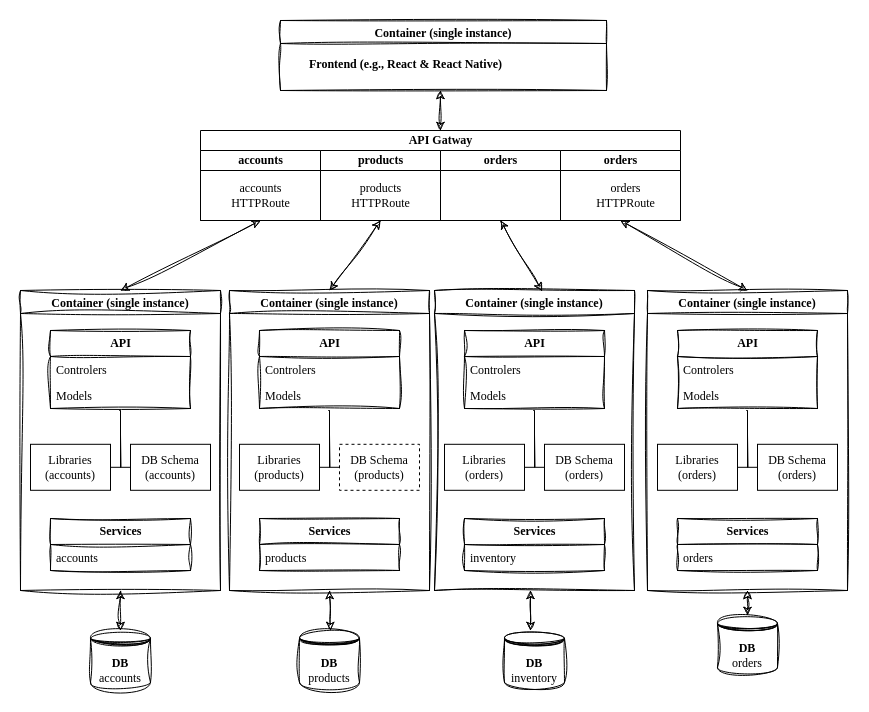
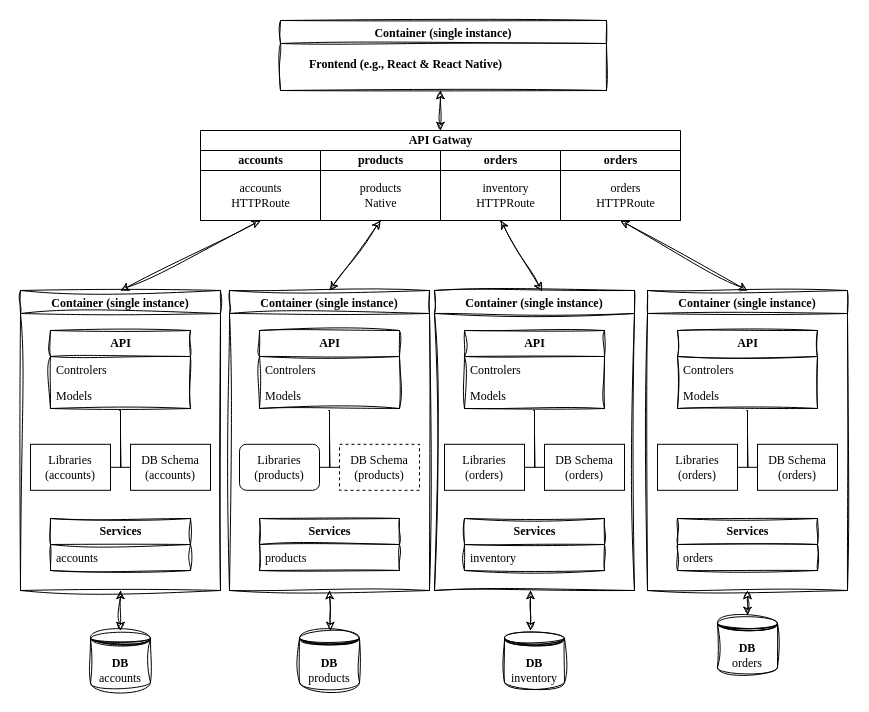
node "products HTTPRoute": label "products HTTPRoute" -> "products Native"
node "inventoryHTTPRoute": added
node "Libraries (products)": shape rectangle -> rounded rectangle
